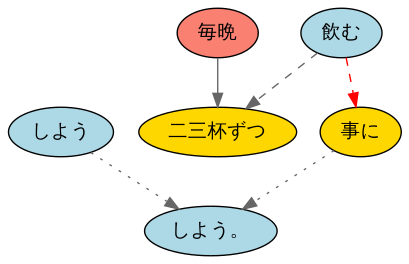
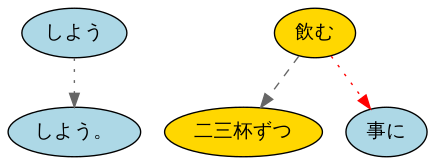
node "毎晩": removed
node "飲む": fillcolor lightblue -> gold
edge "飲む" -> "事に": style dashed -> dotted
node "事に": fillcolor gold -> lightblue
edge "事に" -> "しよう。": removed
